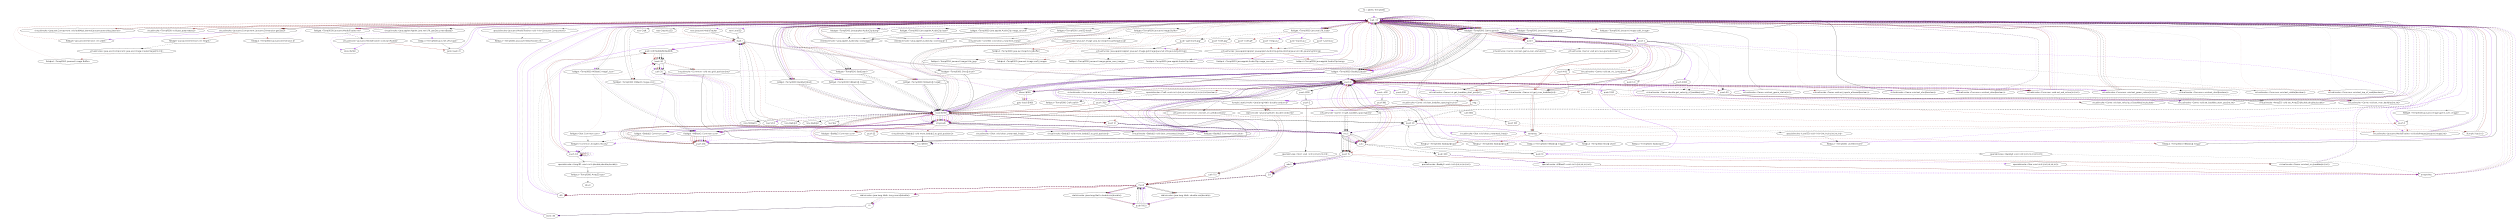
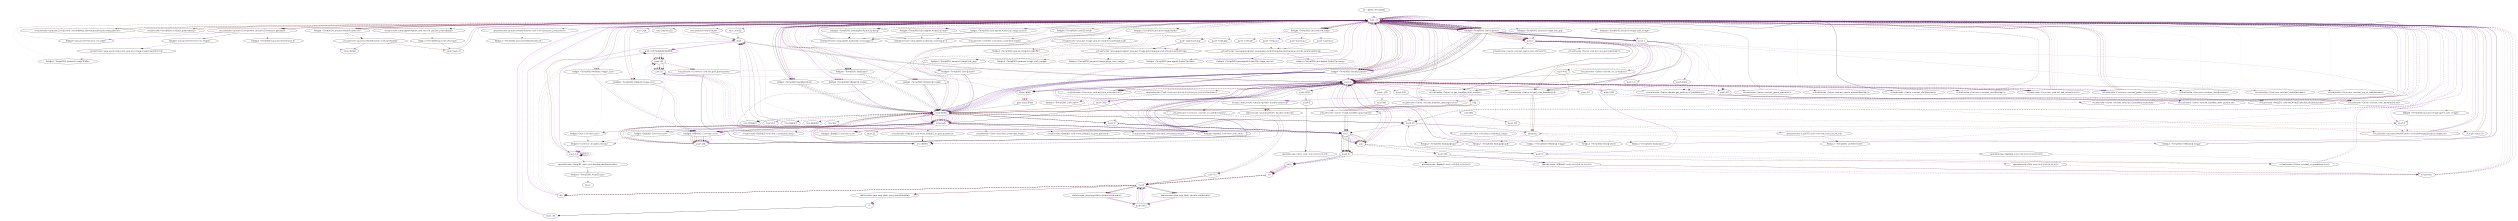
node "virtualinvoke <Baddy3: void clear_unwanted_lines()>": added
edge "newarray" -> "fieldput <Temp1000: Star[] star1>": added
